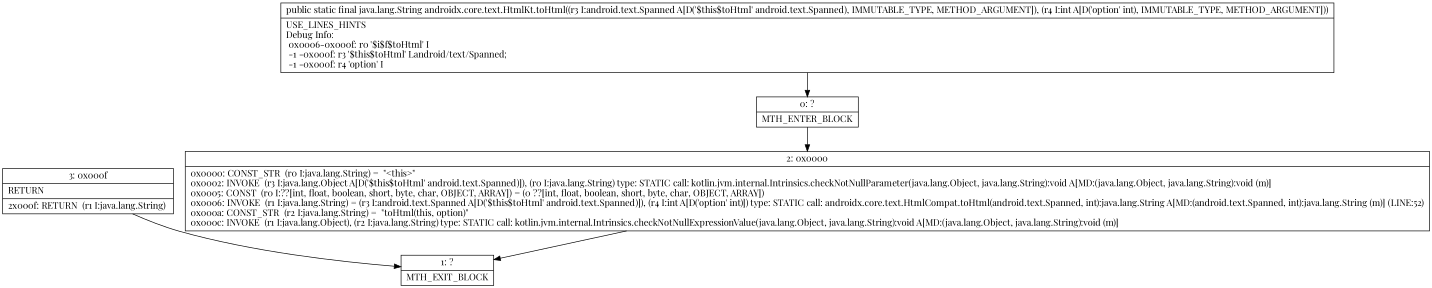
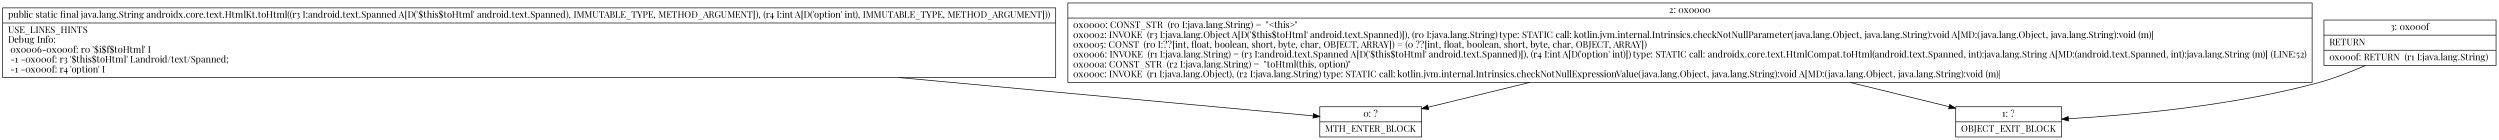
edge "0: ?" -> "2: 0x0000": reversed
node "3: 0x000f": text "2x000f: RETURN  (r1 I:java.lang.String)" -> "0x000f: RETURN  (r1 I:java.lang.String)"
node "1: ?": text "MTH_EXIT_BLOCK" -> "OBJECT_EXIT_BLOCK"
